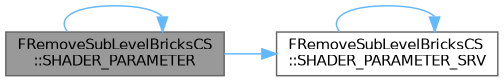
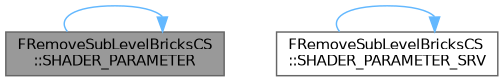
edge "FRemoveSubLevelBricksCS ::SHADER_PARAMETER" -> "FRemoveSubLevelBricksCS ::SHADER_PARAMETER_SRV": removed
